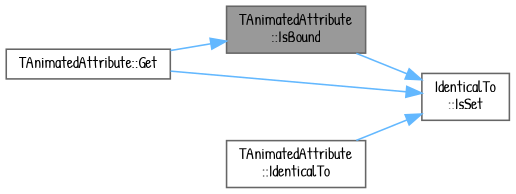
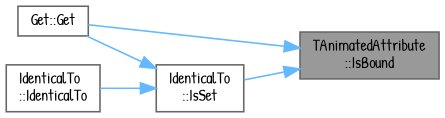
node "TAnimatedAttribute::Get": label "TAnimatedAttribute::Get" -> "Get::Get"
edge "TAnimatedAttribute ::IsBound" -> "IdenticalTo ::IsSet": reversed
node "TAnimatedAttribute ::IdenticalTo": label "TAnimatedAttribute ::IdenticalTo" -> "IdenticalTo ::IdenticalTo"
